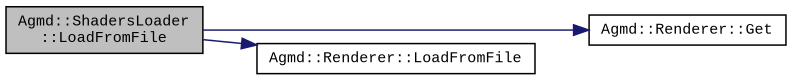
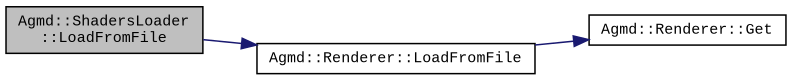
edge "Agmd::ShadersLoader ::LoadFromFile" -> "Agmd::Renderer::Get": now "Agmd::Renderer::LoadFromFile" -> "Agmd::Renderer::Get"
